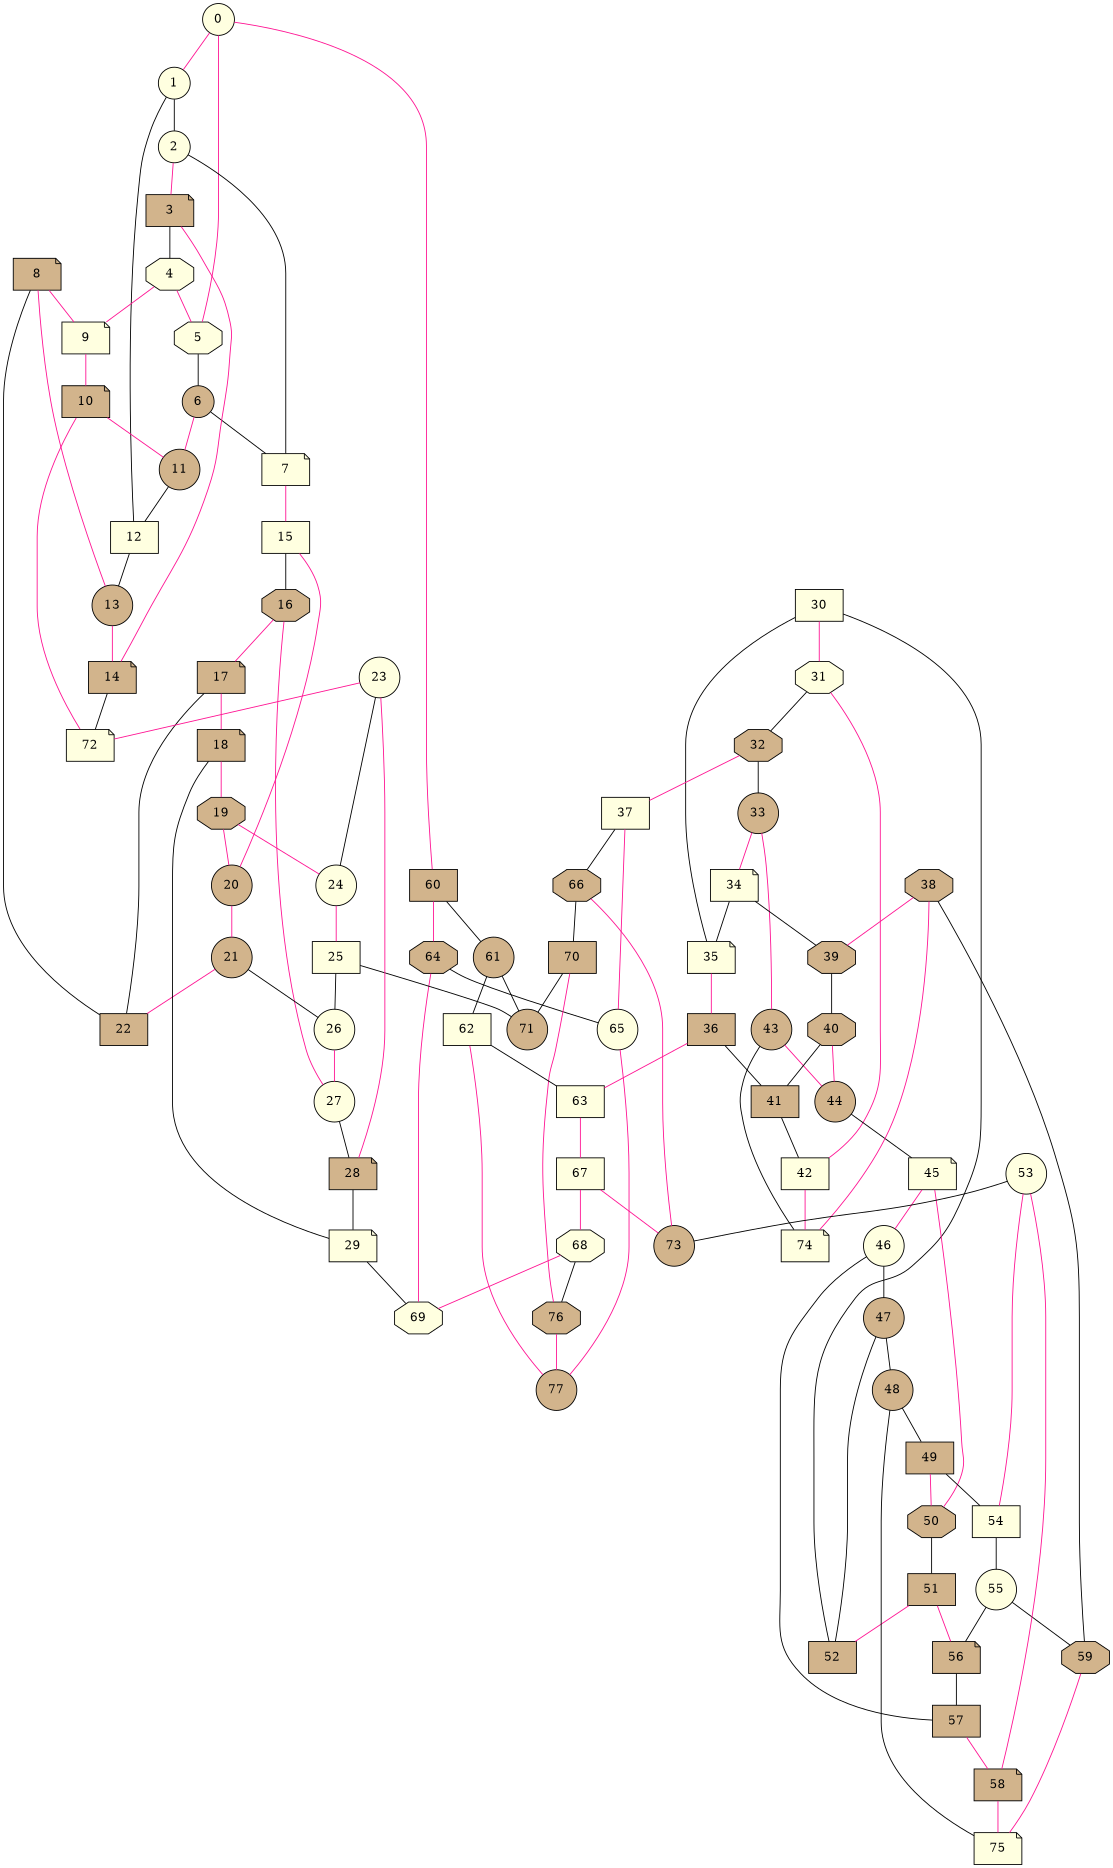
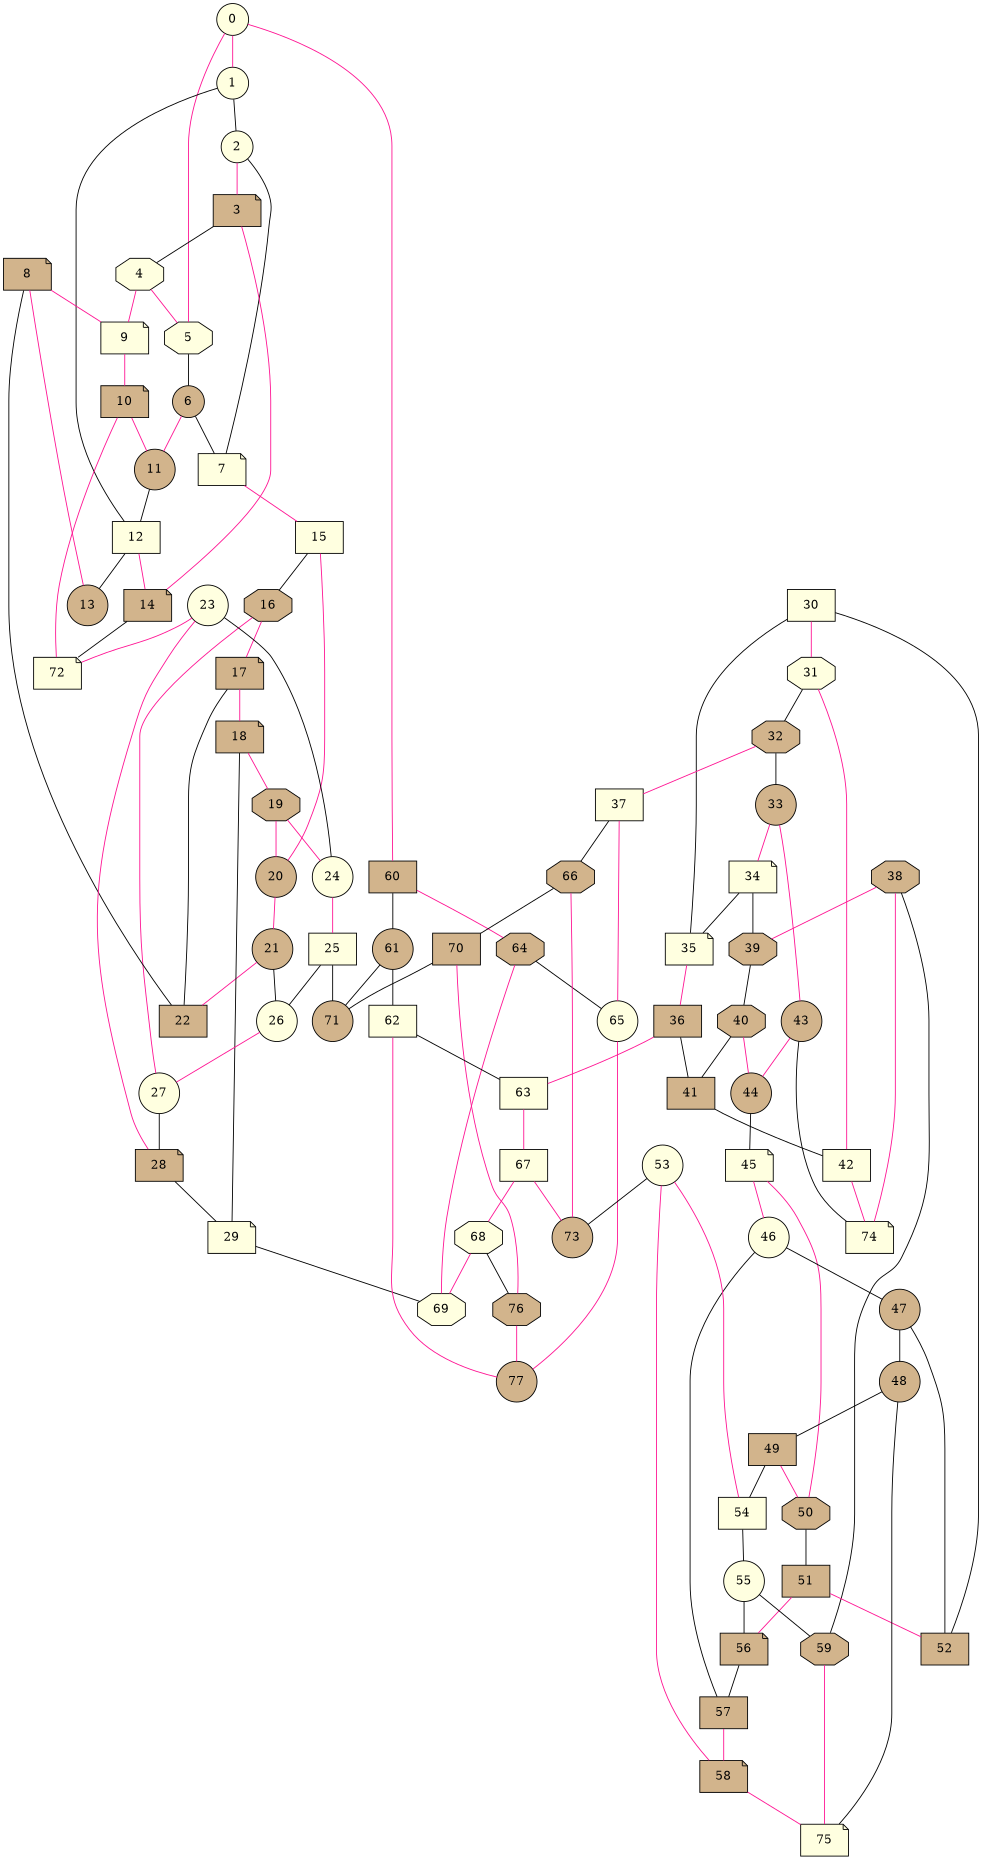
edge "13" -- "14": now "12" -- "14"
